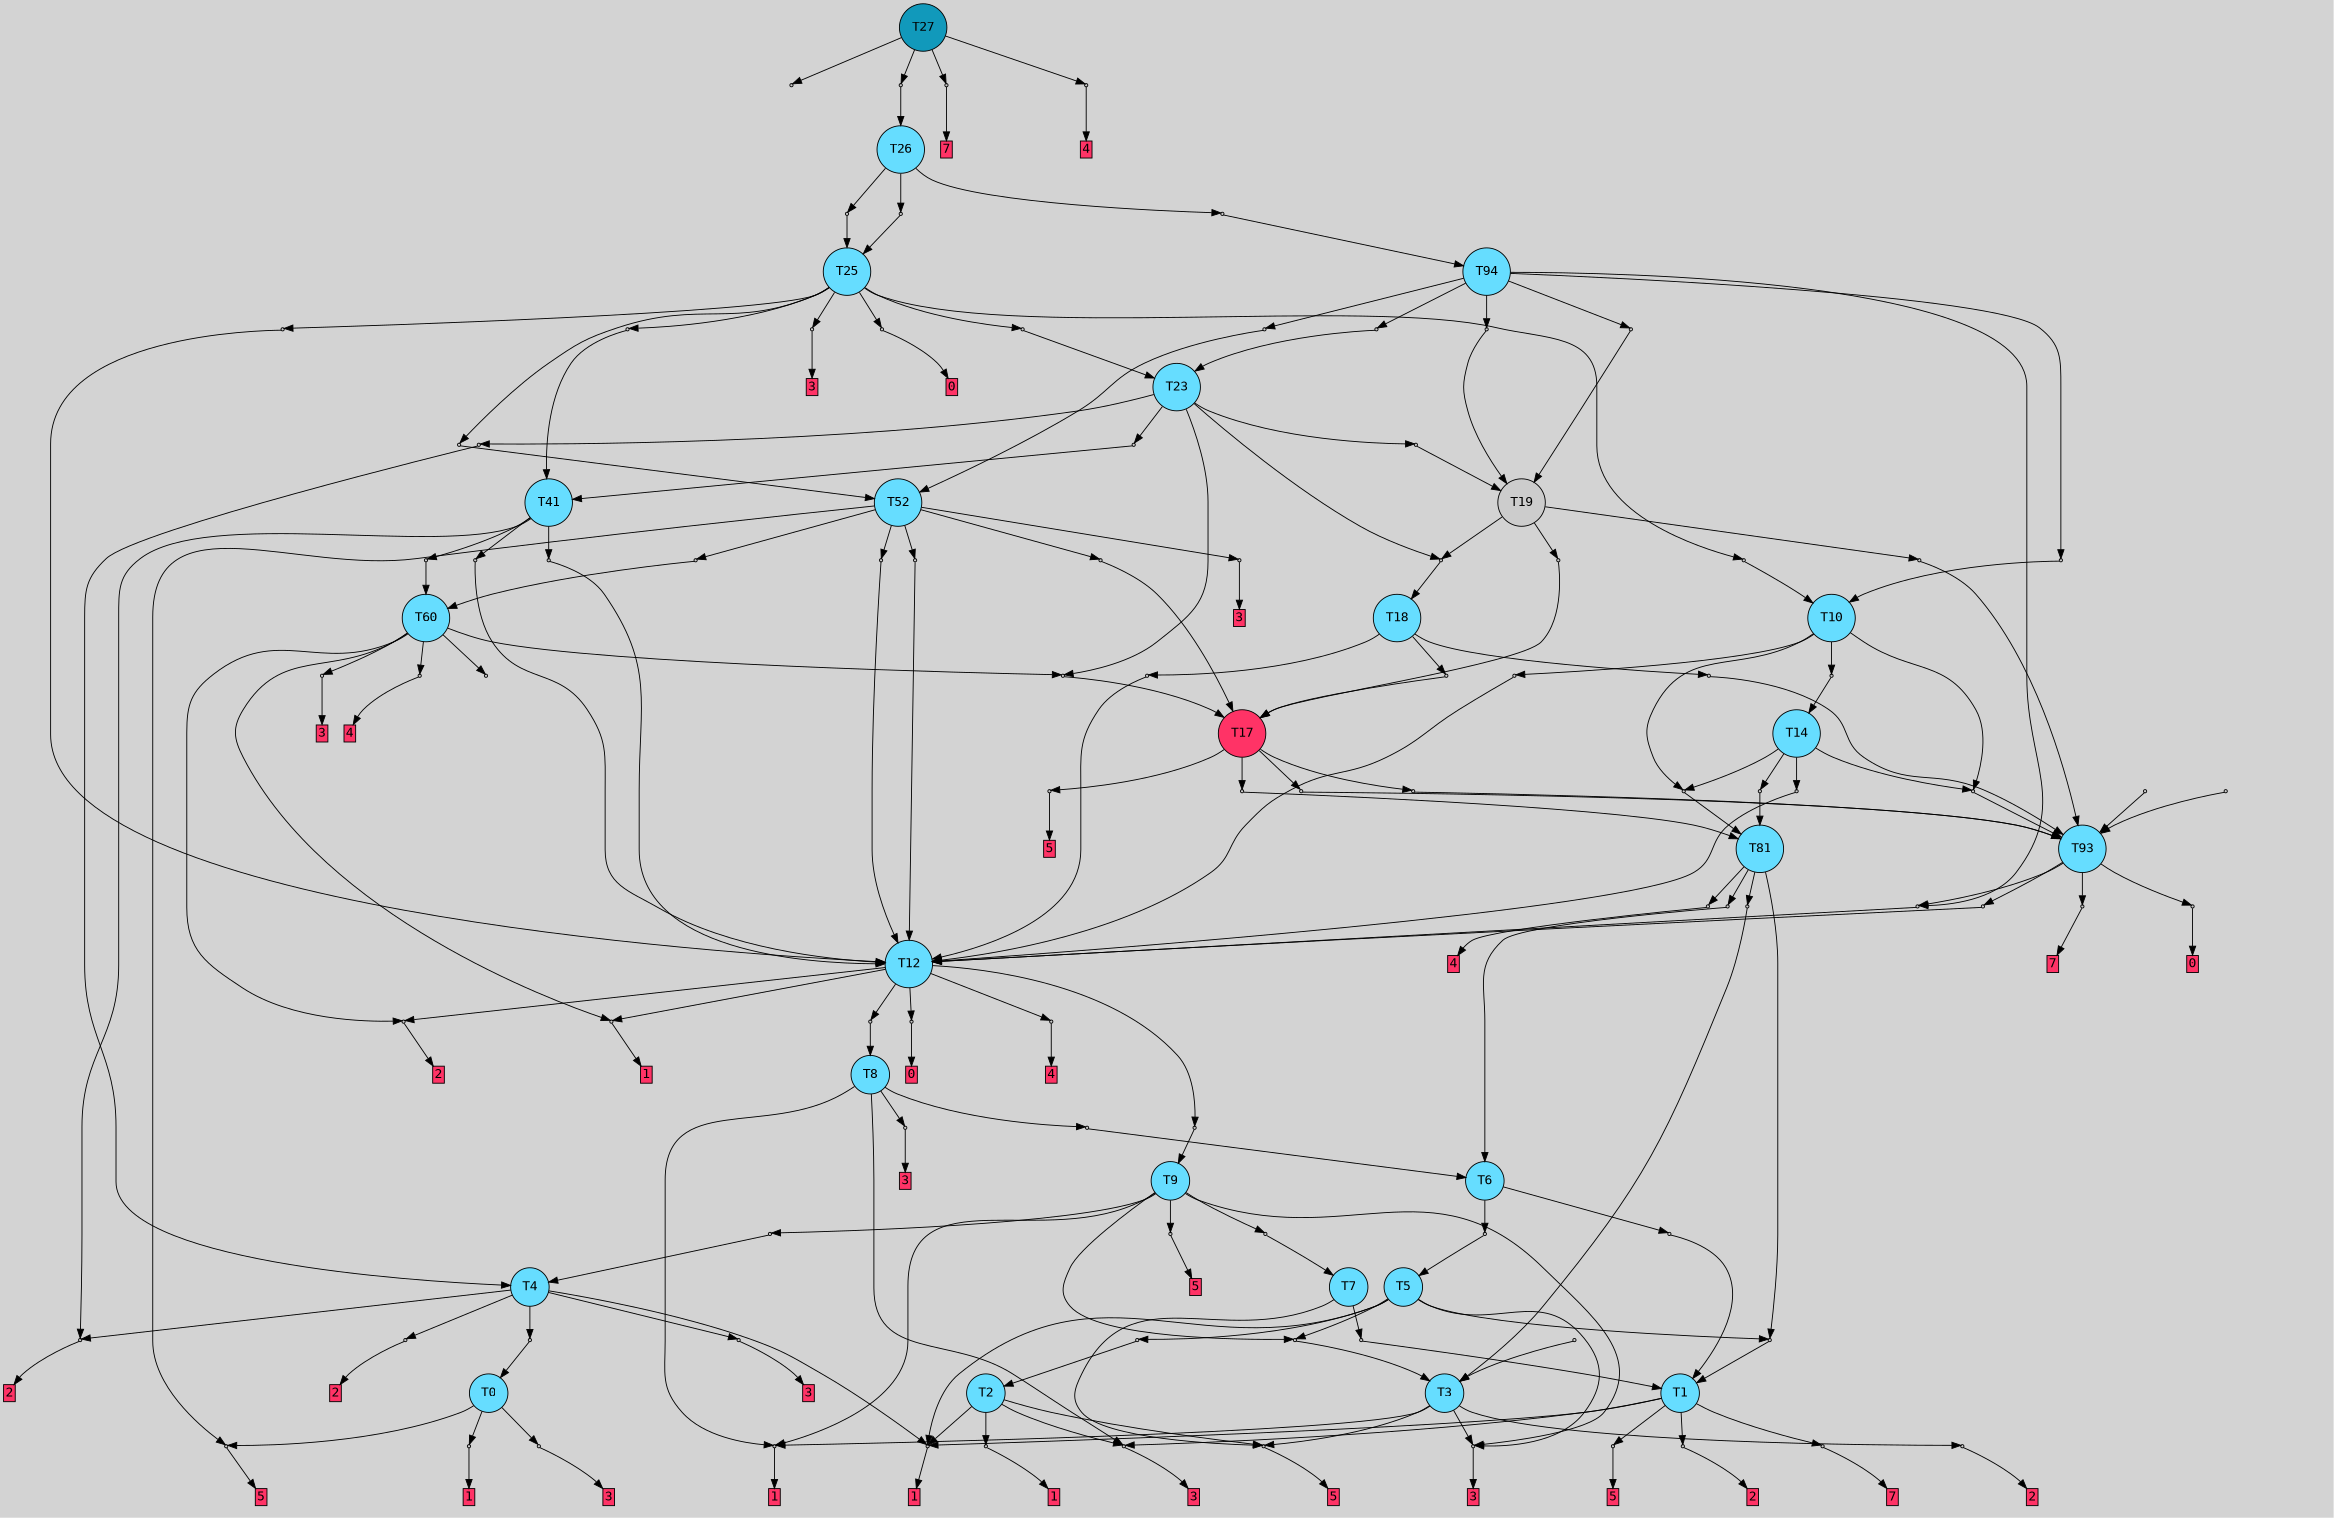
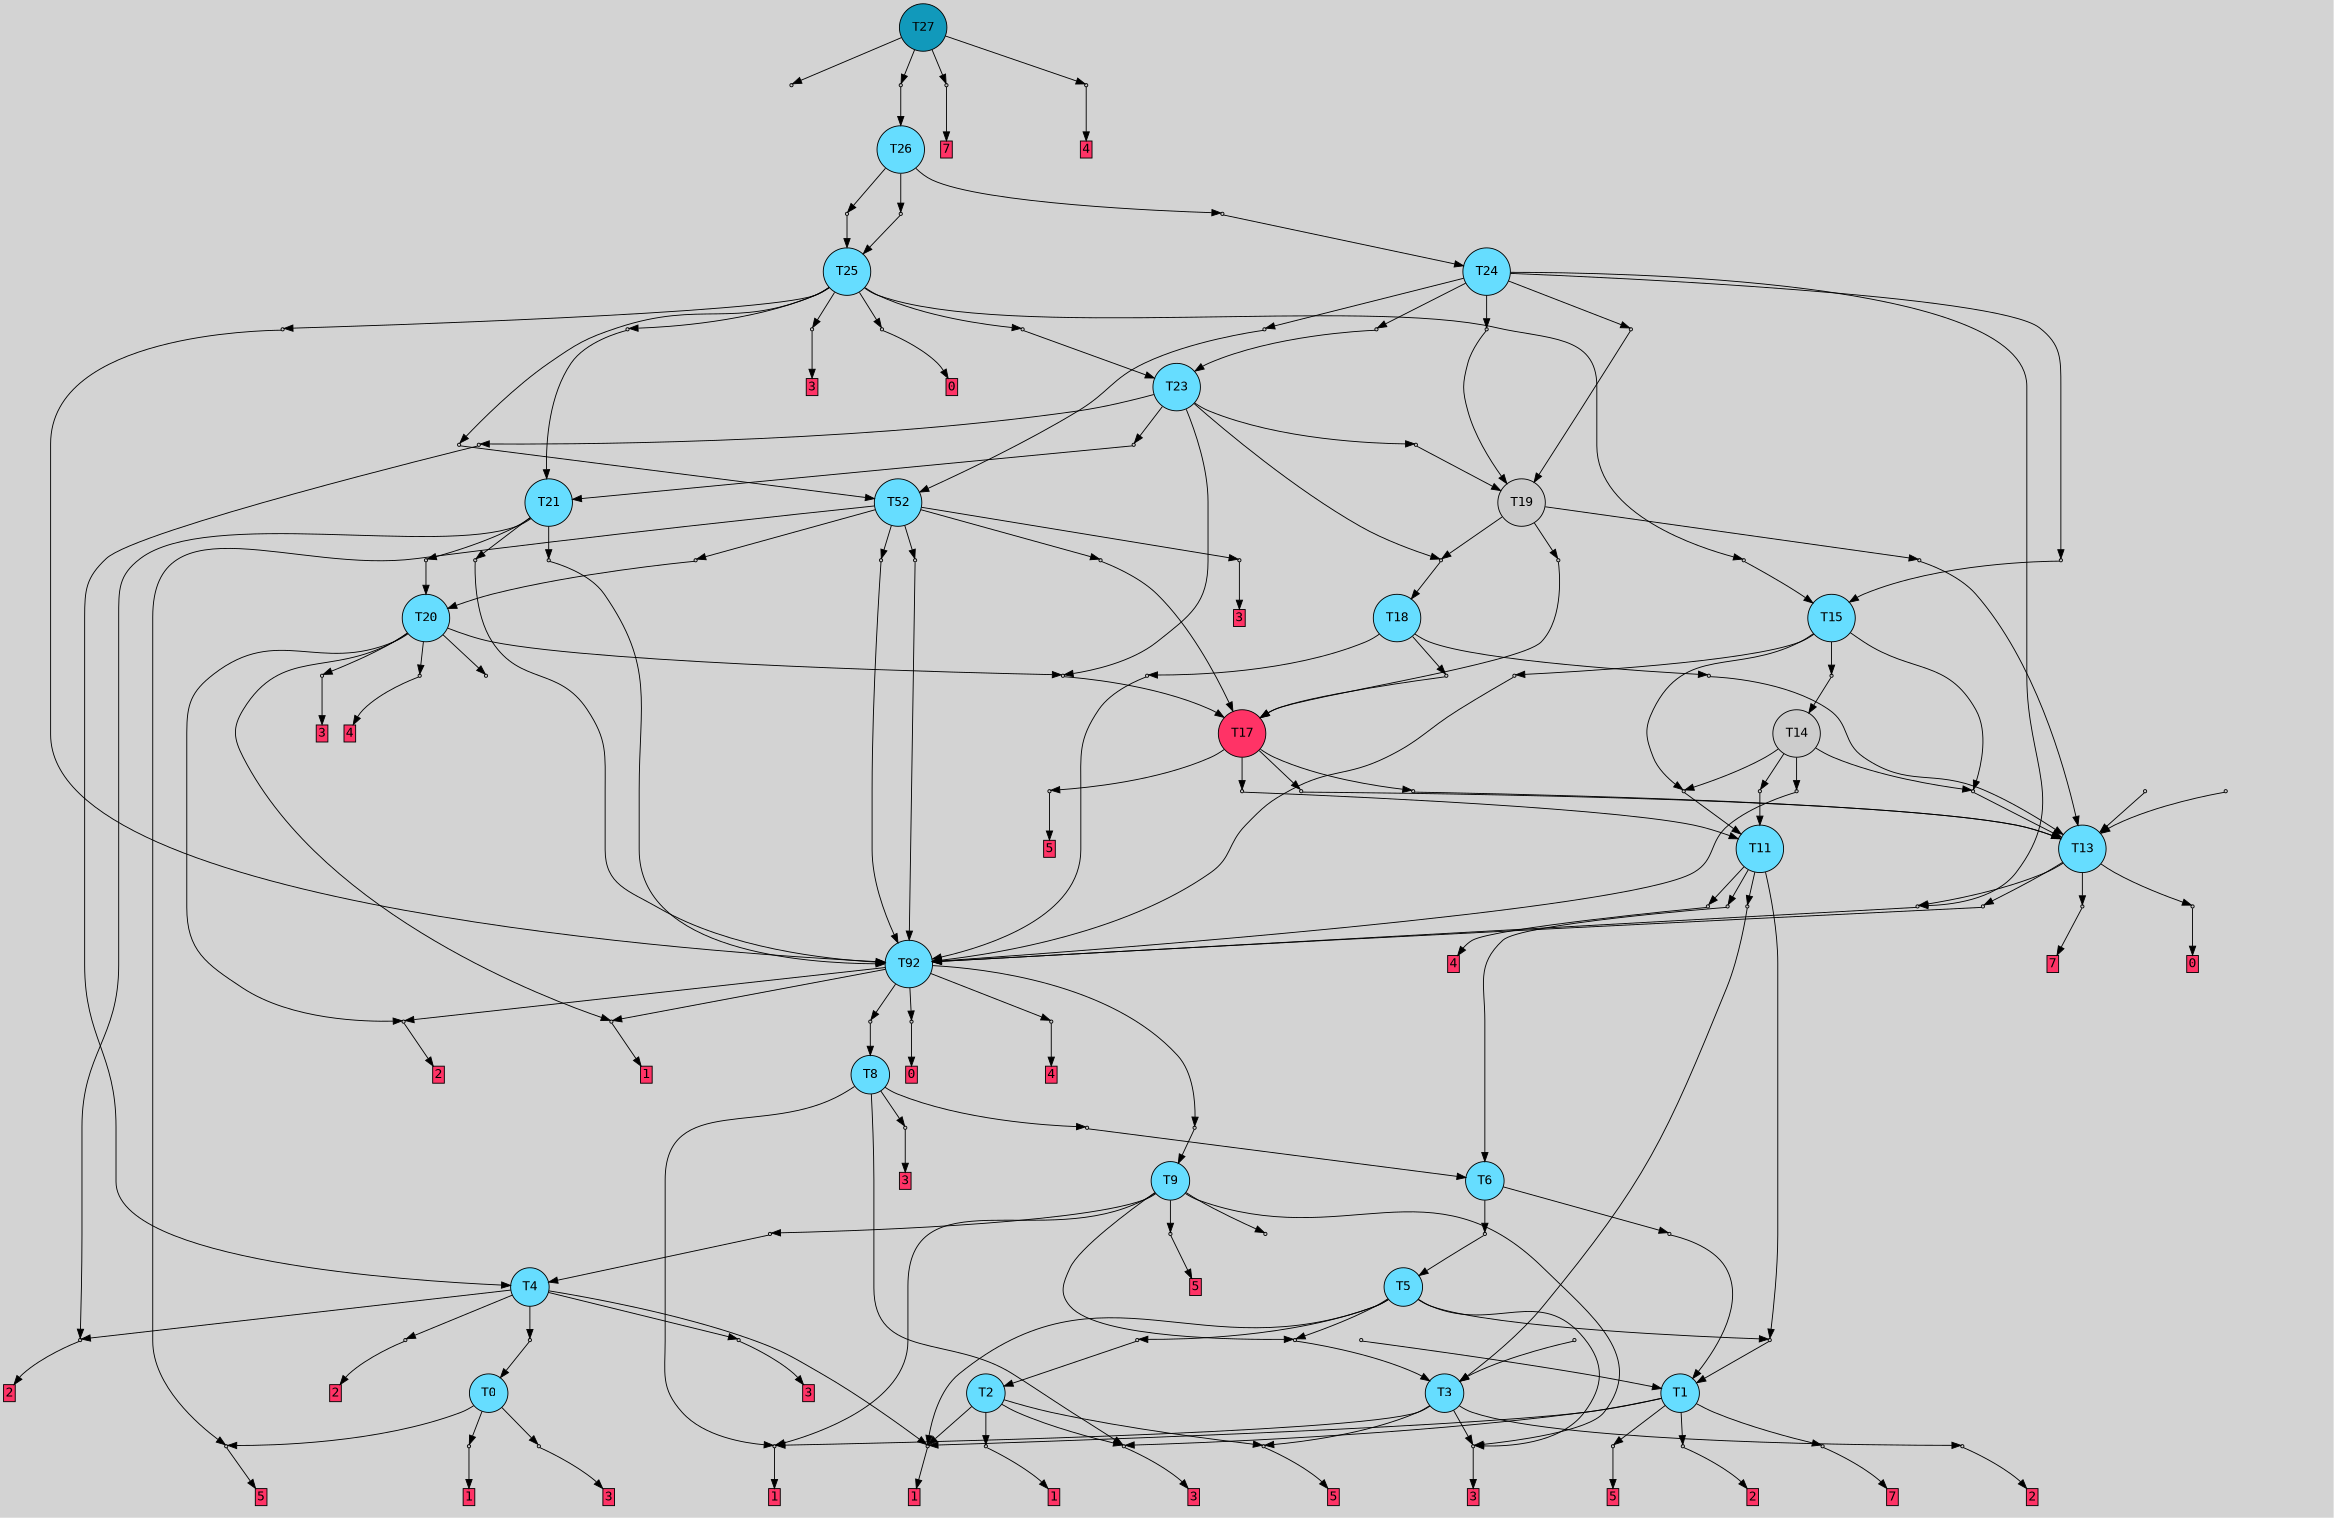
node "T94": label "T94" -> "T24"
node "T41": label "T41" -> "T21"
node "T60": label "T60" -> "T20"
node "T10": label "T10" -> "T15"
node "T14": fillcolor #66ddff -> #cccccc
node "T81": label "T81" -> "T11"
node "T93": label "T93" -> "T13"
node "T12": label "T12" -> "T92"
node "T7": removed
